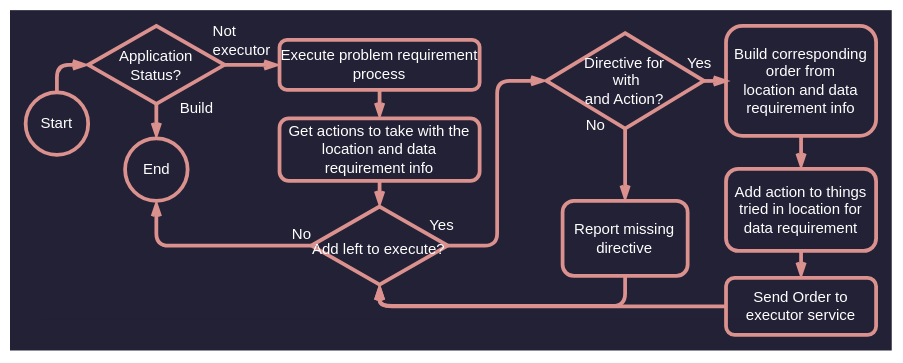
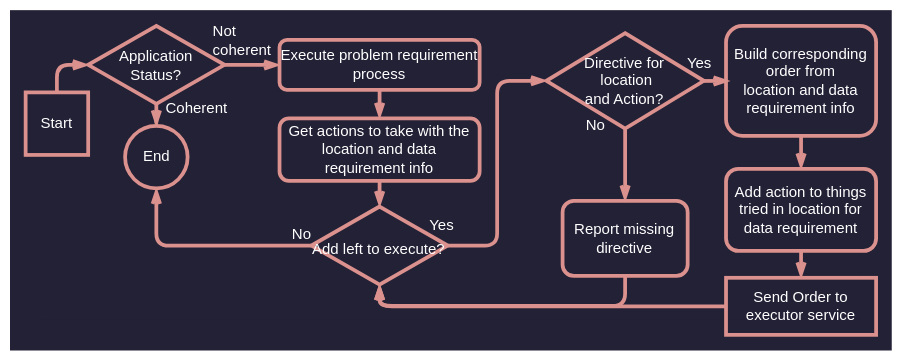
node "Not executor": label "Not executor" -> "Not coherent"
node "Directive for with and Action?": label "Directive for with and Action?" -> "Directive for location and Action?"
node "Build": label "Build" -> "Coherent"
node "Start": shape ellipse -> rectangle
node "End": moved (156, 169) -> (156, 157)
node "Send Order to executor service": shape rounded rectangle -> rectangle
